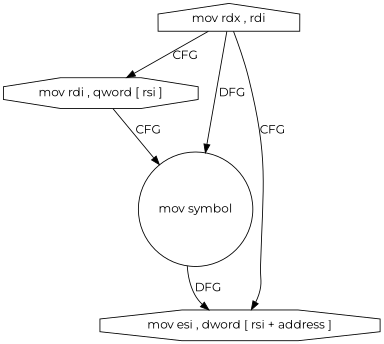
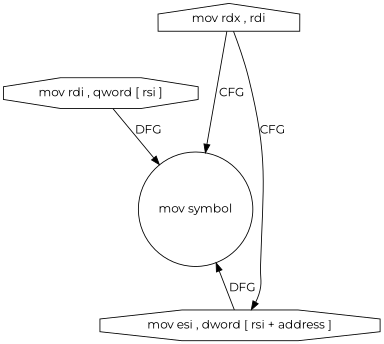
edge "mov rdx , rdi" -> "mov rdi , qword [ rsi ]": removed, label "CFG"
edge "mov rdx , rdi" -> "mov symbol": label "DFG" -> "CFG"
edge "mov rdi , qword [ rsi ]" -> "mov symbol": label "CFG" -> "DFG"
edge "mov symbol" -> "mov esi , dword [ rsi + address ]": reversed
